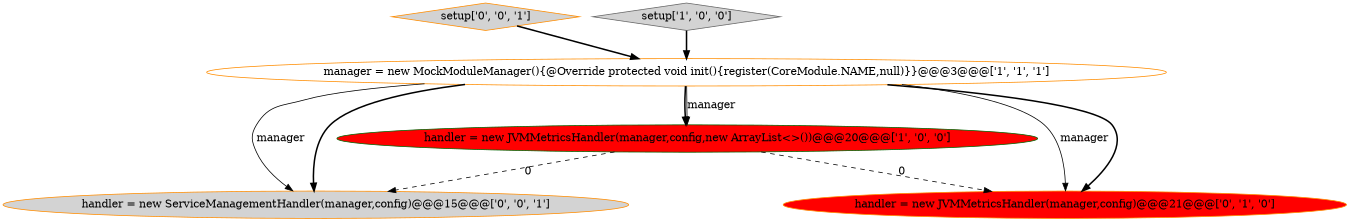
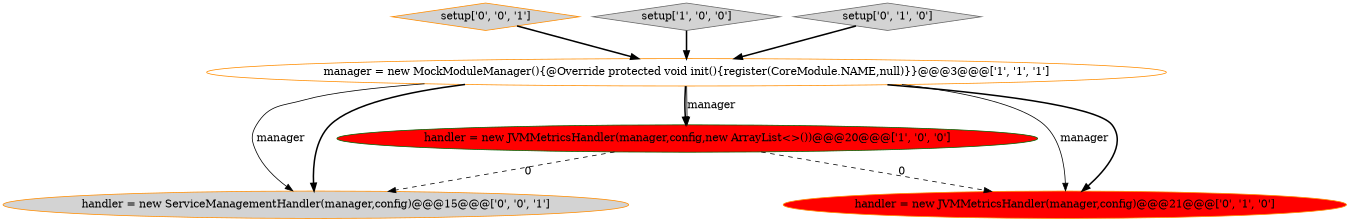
node "setup['0', '1', '0']": added
